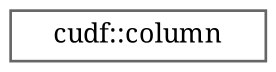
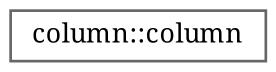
node "cudf::column": label "cudf::column" -> "column::column"
